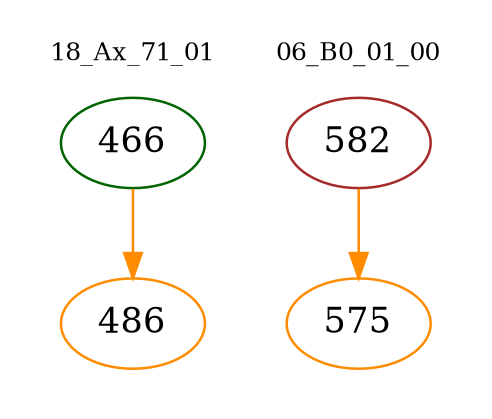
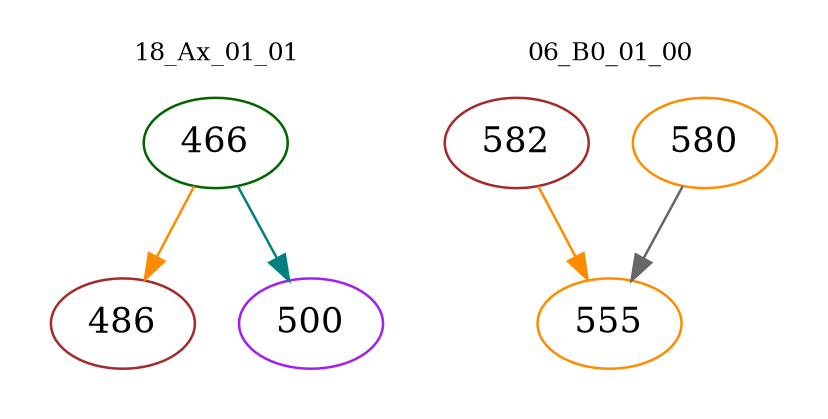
cluster "18_Ax_71_01": label "18_Ax_71_01" -> "18_Ax_01_01"
node "580": added
node "486": color darkorange -> brown
node "500": added
node "575": label "575" -> "555"
